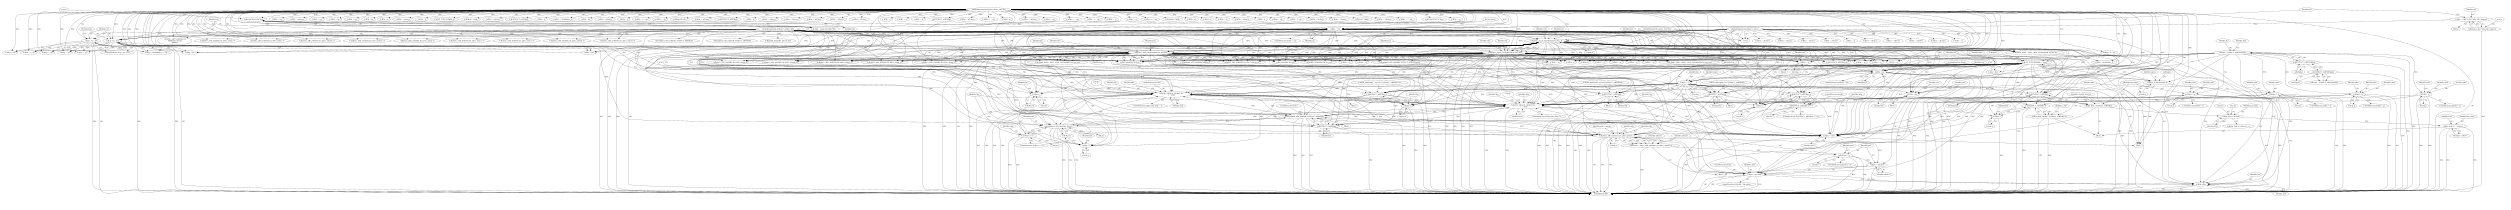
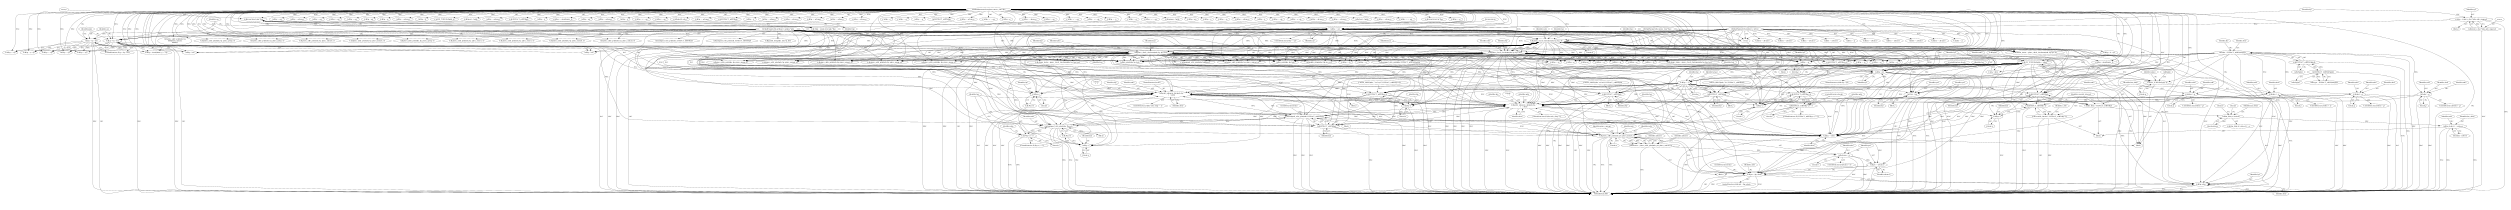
edge "(MethodParameterIn,register const u_char *bp)" -> "(Call,bp + 8 > ep)": now "1000119" -> "(Call,bp + 8 > ep)"
edge "(Call,unsigned_relts_print(ndo, *(bp+1)))" -> "(Call,pimv2_addr_print(ndo, ptr, pimv2_unicast, 0))": removed, label "DDG:"
edge "(Call,ep = (const u_char *)ndo->ndo_snapend)" -> "(MethodReturn,RET)": added, label "DDG:"
